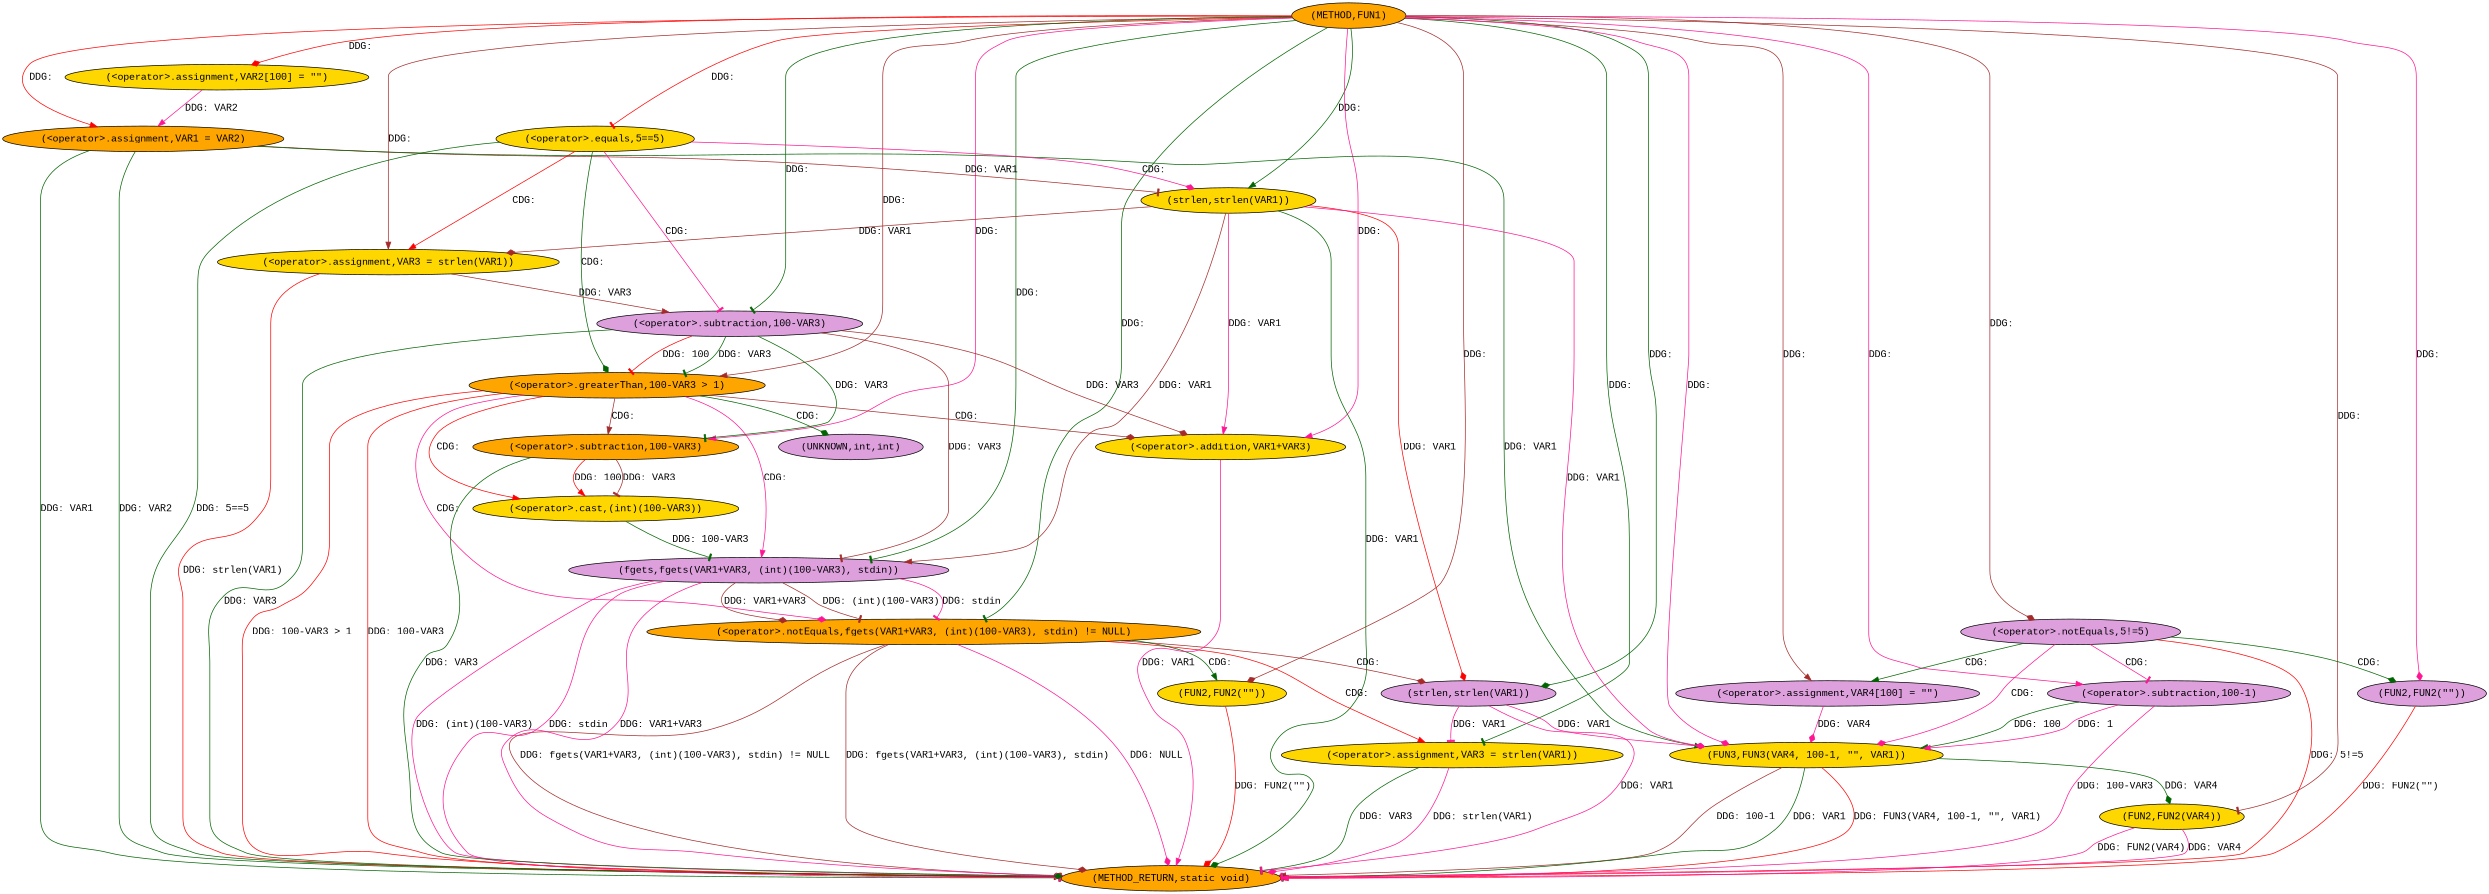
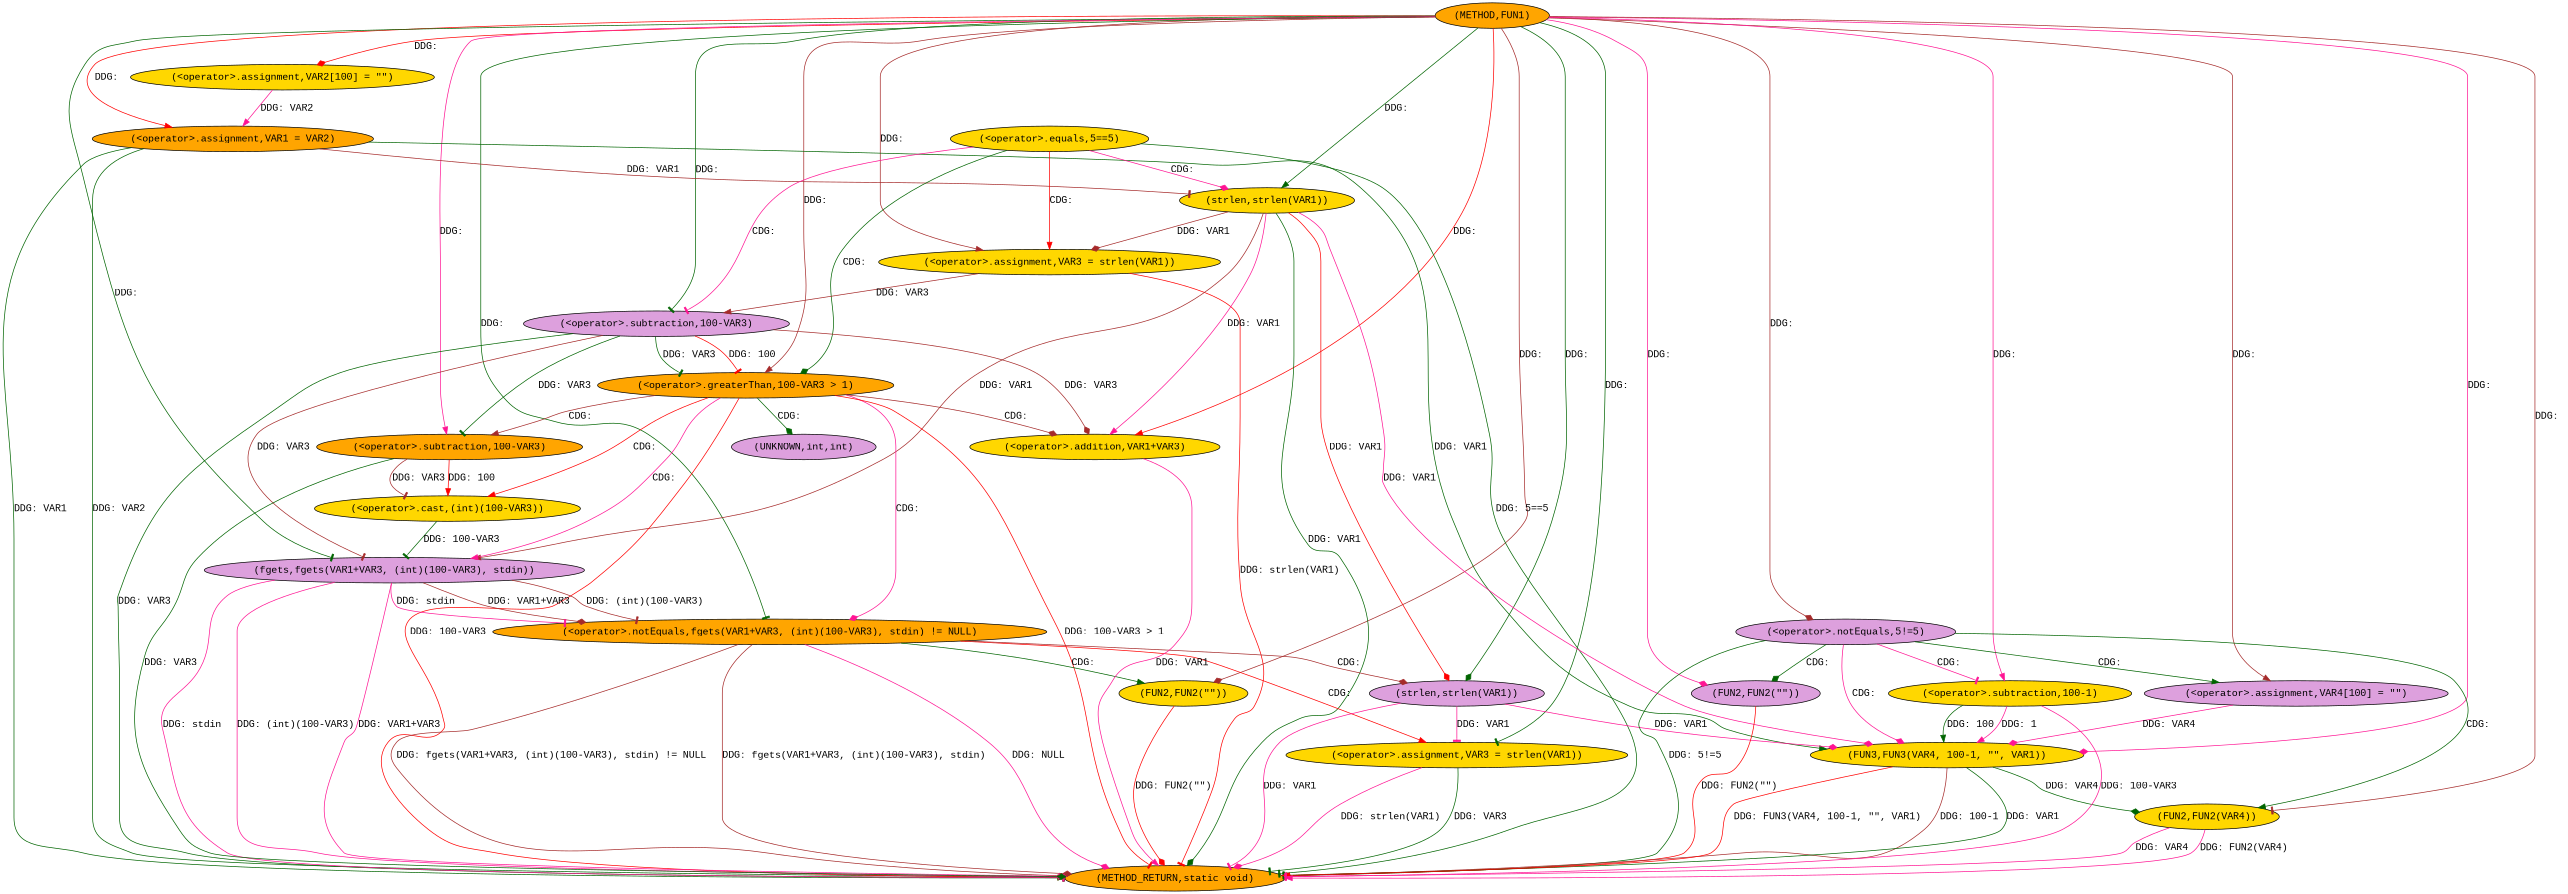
edge "(METHOD,FUN1)" -> "(<operator>.equals,5==5)": removed, label "DDG:"
edge "(METHOD,FUN1)" -> "(<operator>.addition,VAR1+VAR3)": color deeppink -> red
edge "(<operator>.notEquals,5!=5)" -> "(FUN2,FUN2(VAR4))": added, label "CDG:"
node "(<operator>.subtraction,100-1)": fillcolor plum -> gold
edge "(<operator>.notEquals,5!=5)" -> "(METHOD_RETURN,static void)": color red -> darkgreen
